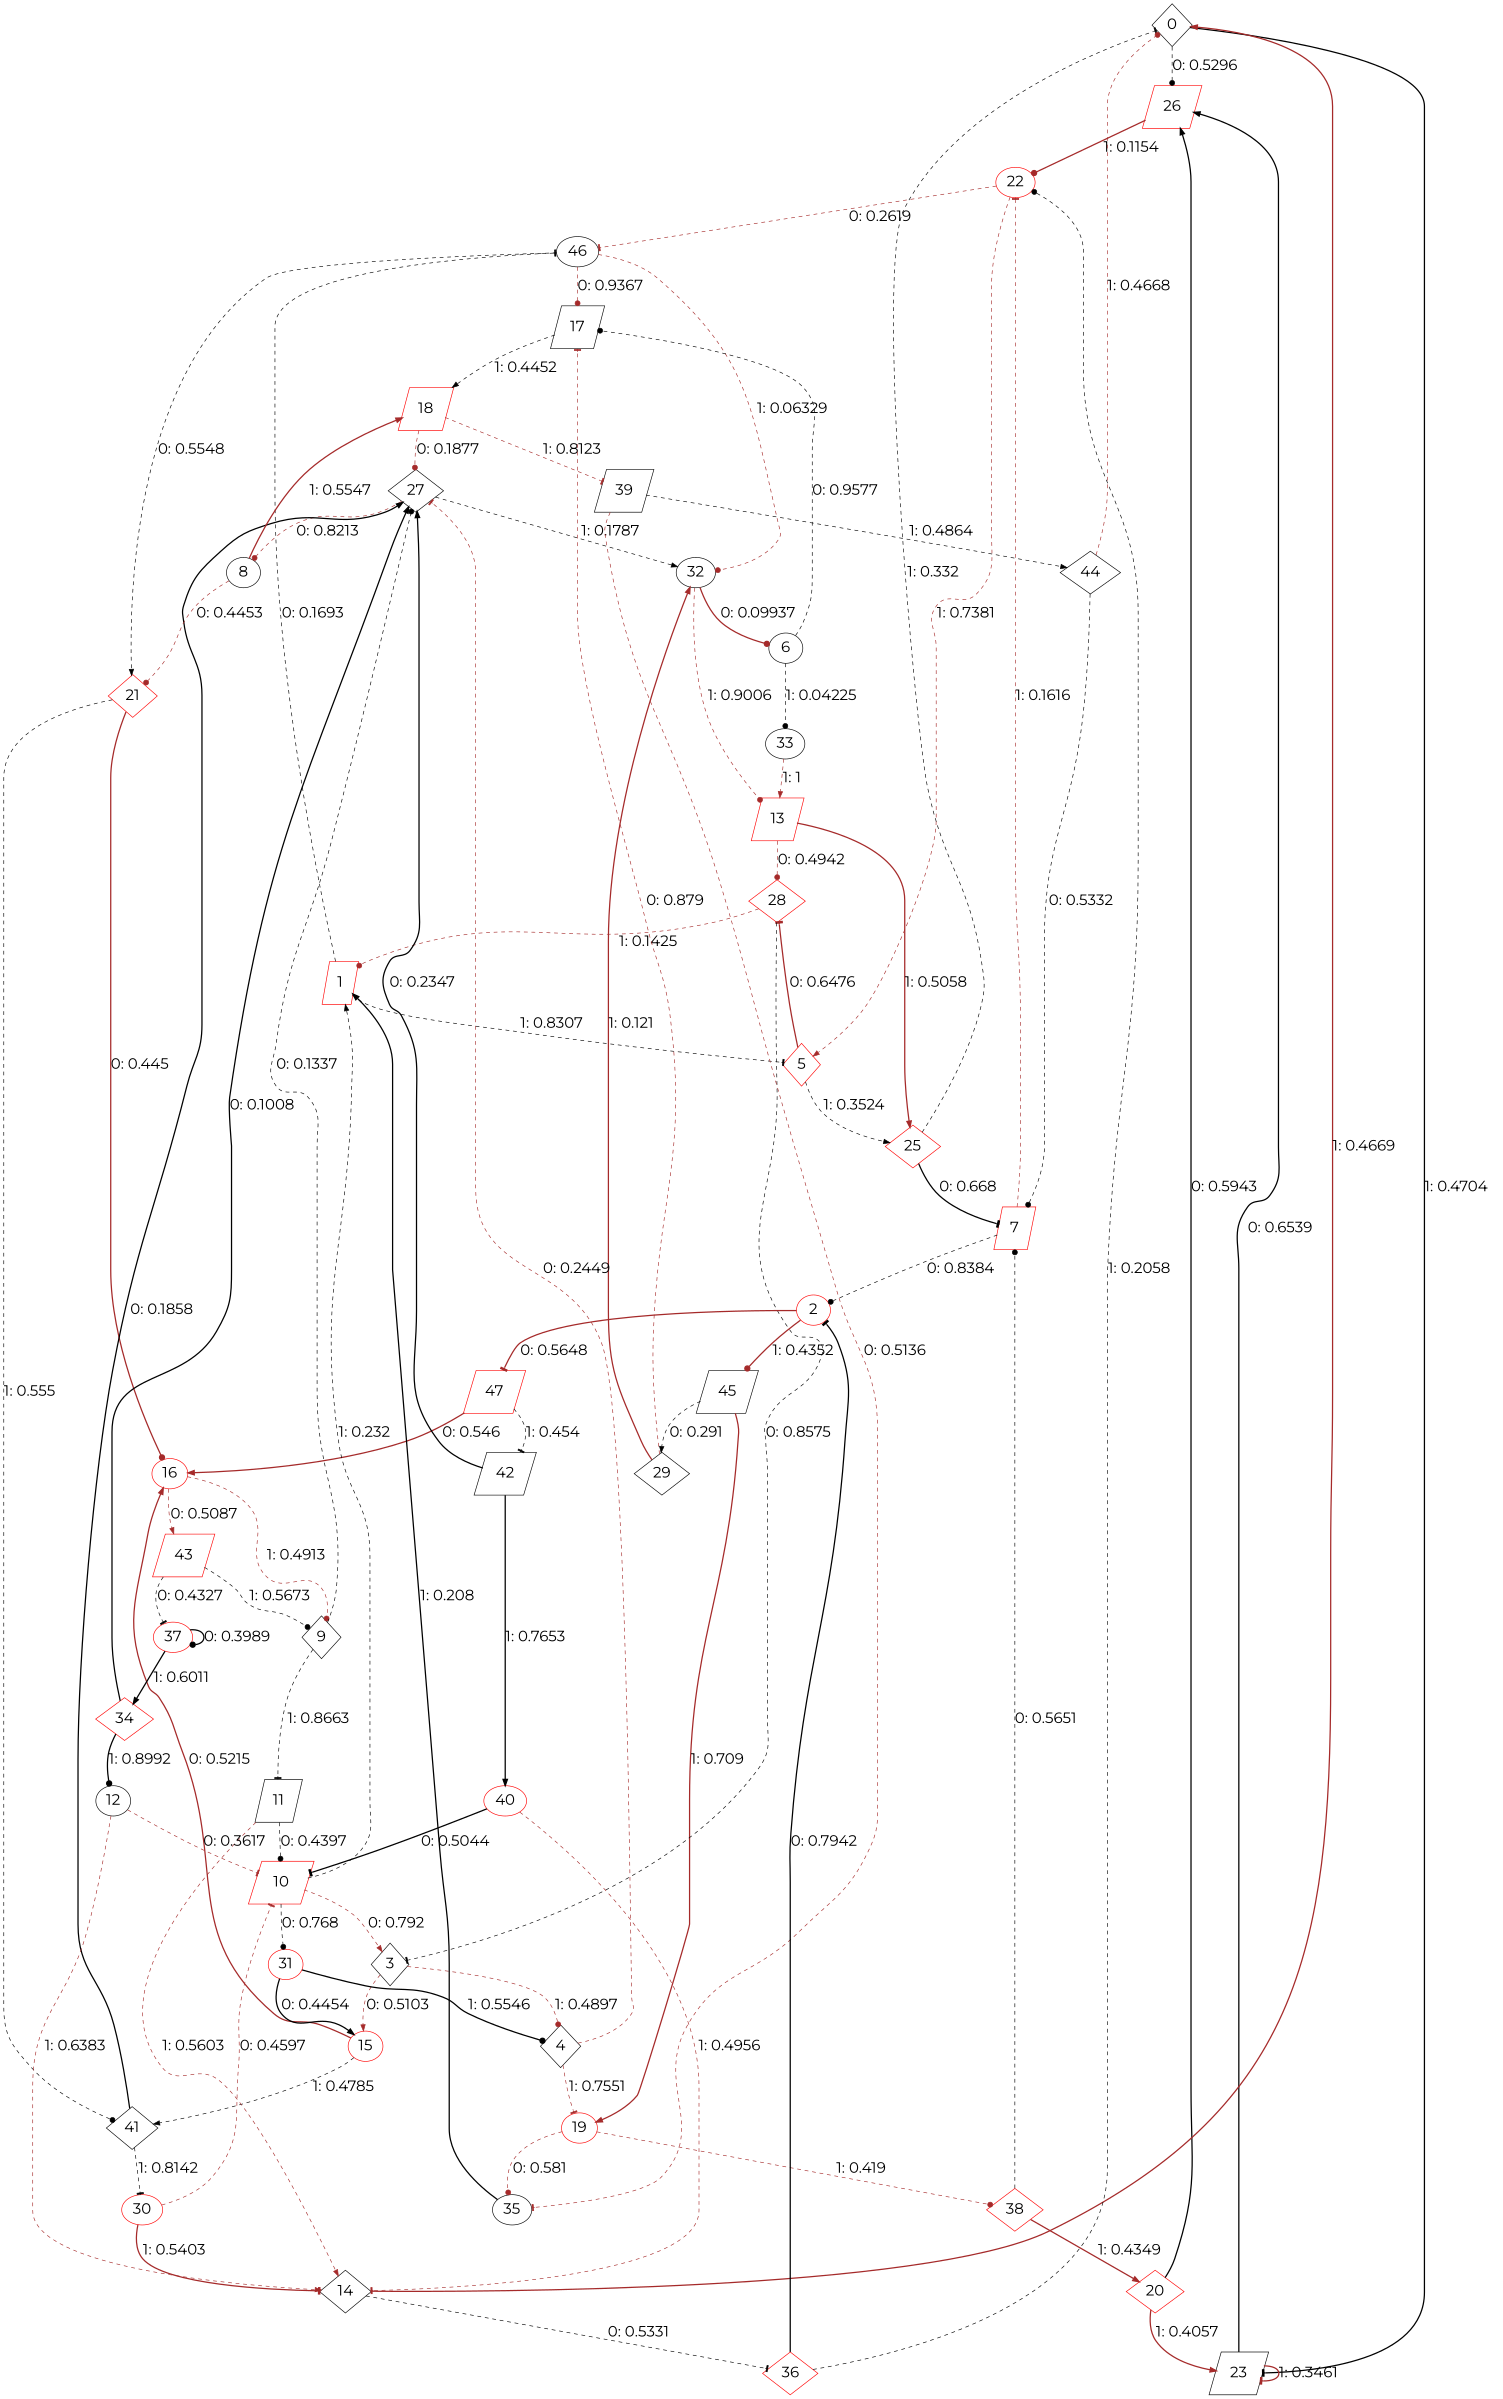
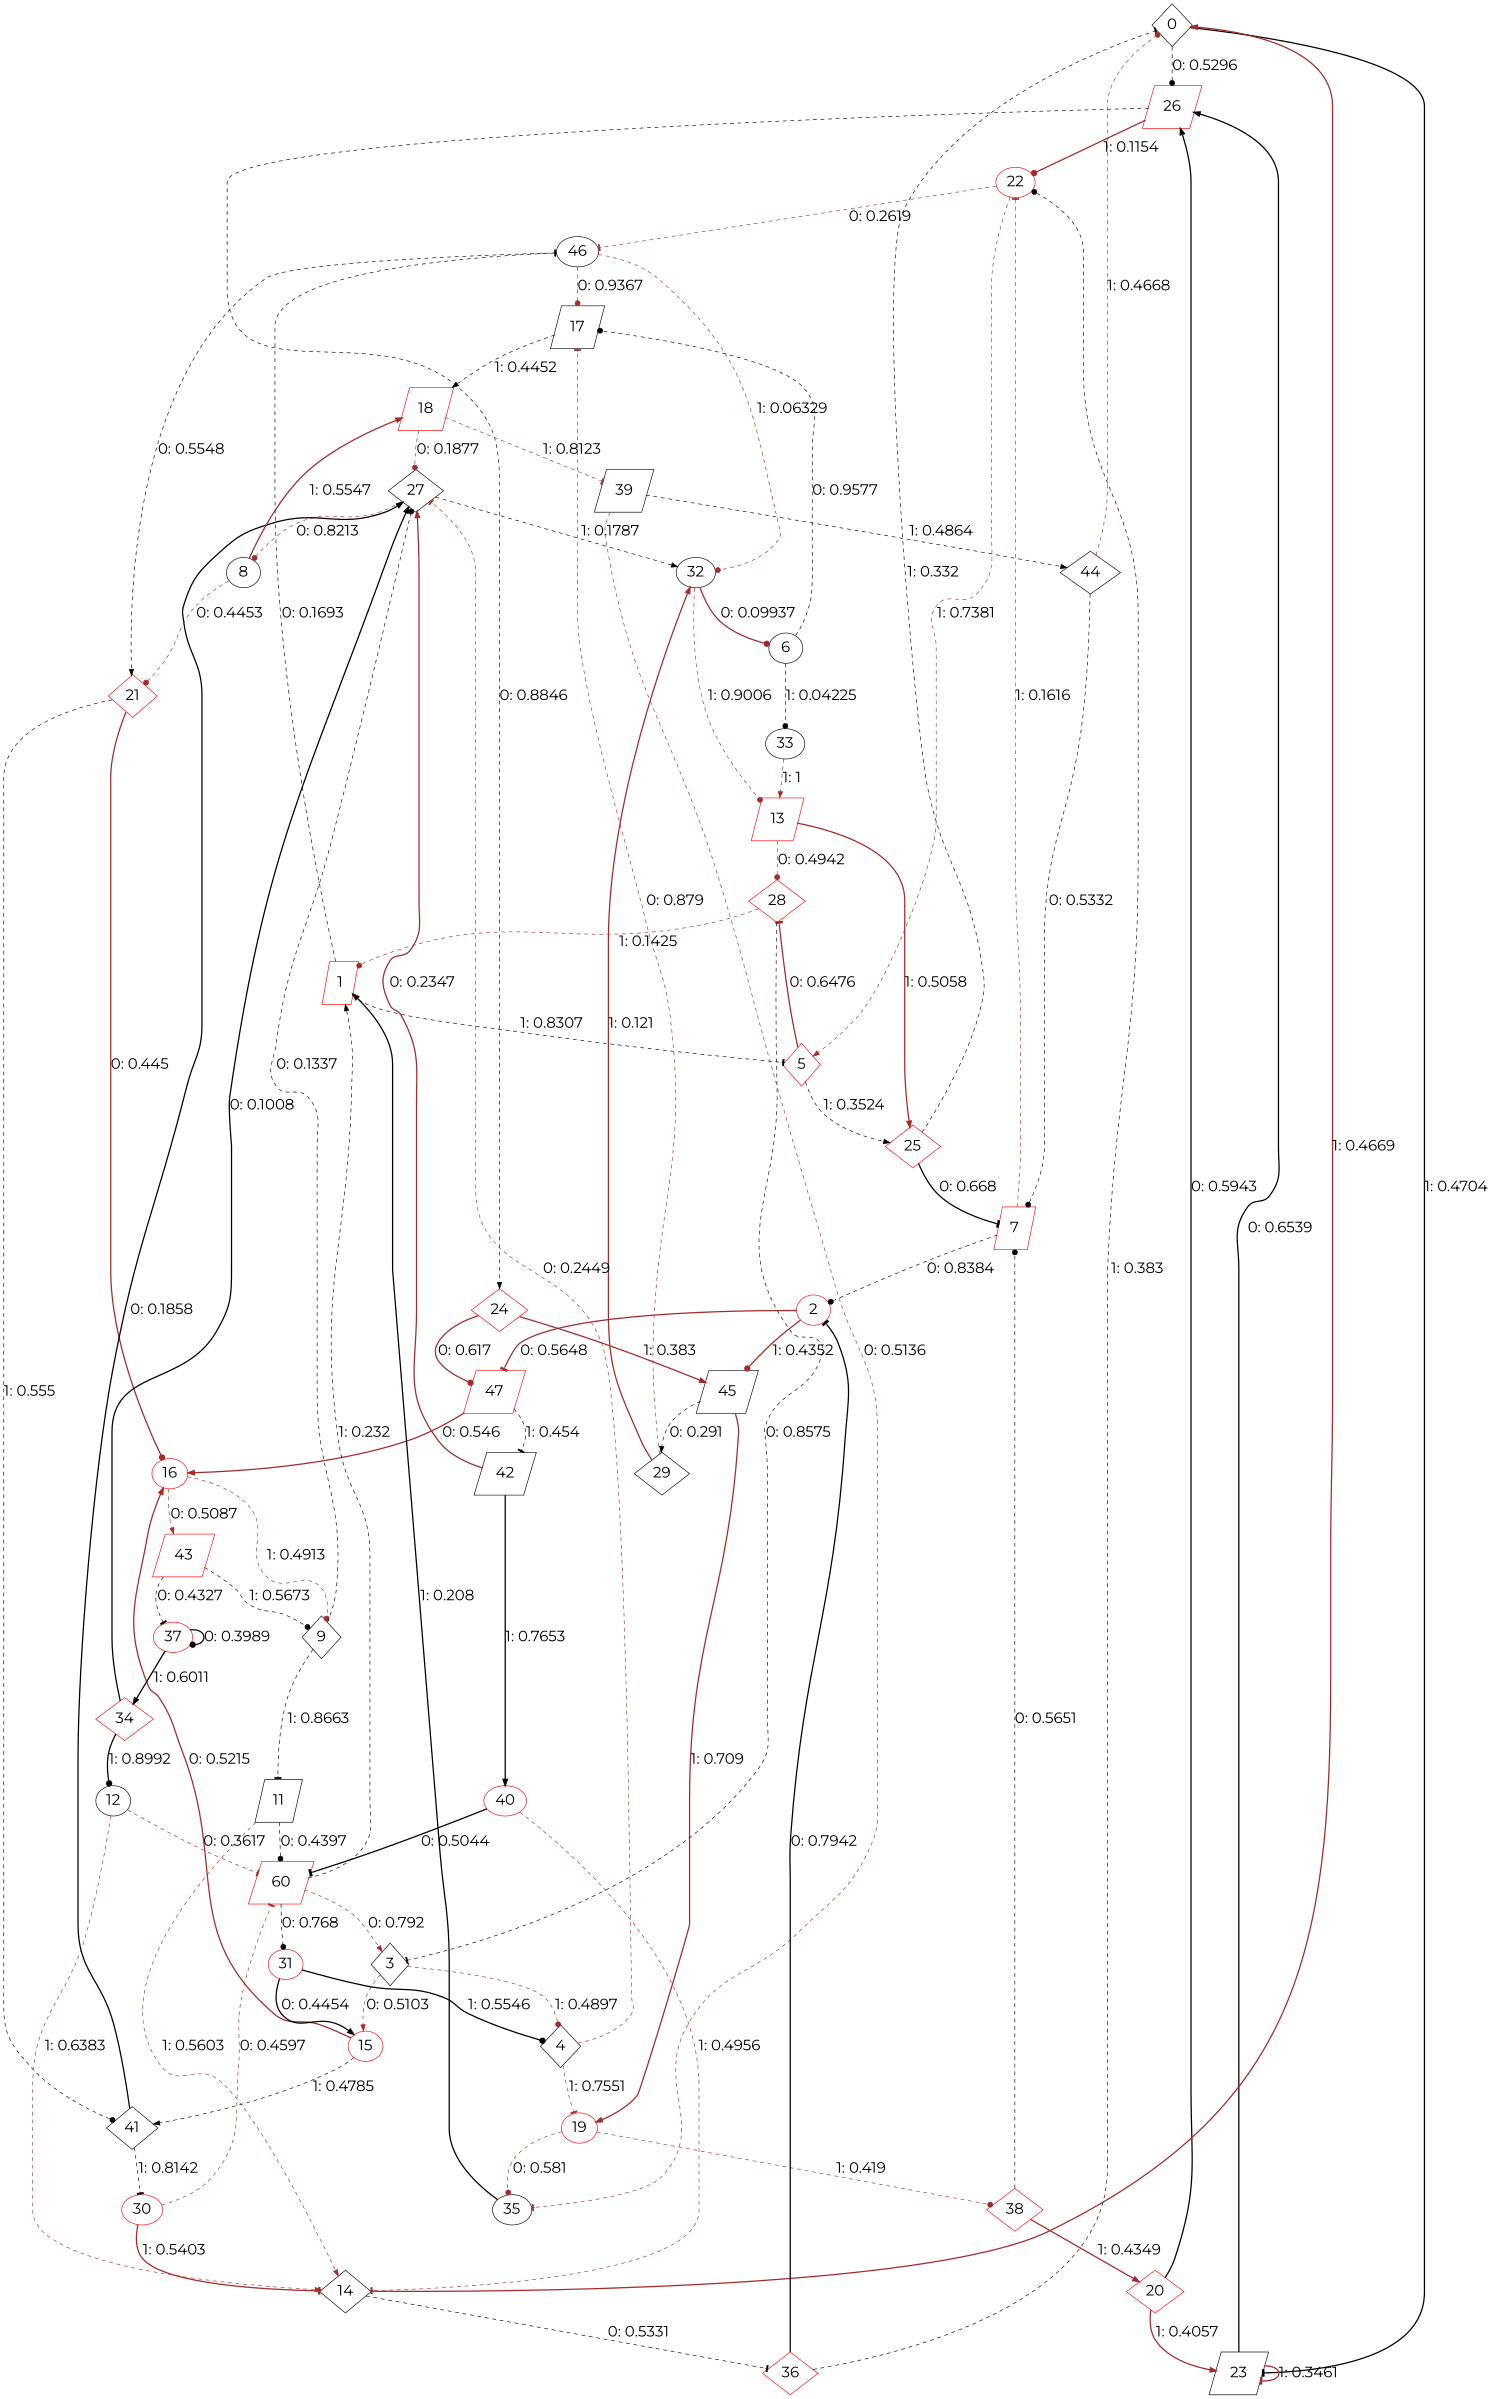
edge "42" -> "27": color black -> brown
edge "36" -> "22": label "1: 0.2058   " -> "1: 0.383    "
node "24": added
node "10": label "10" -> "60"
